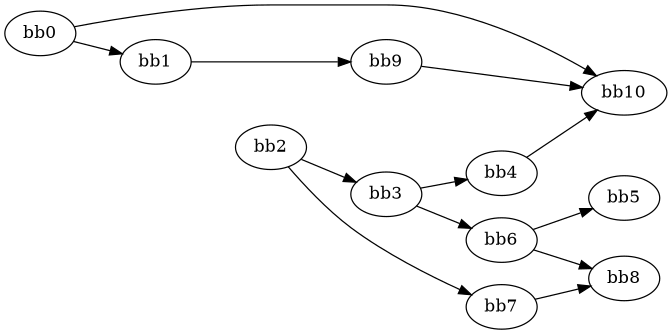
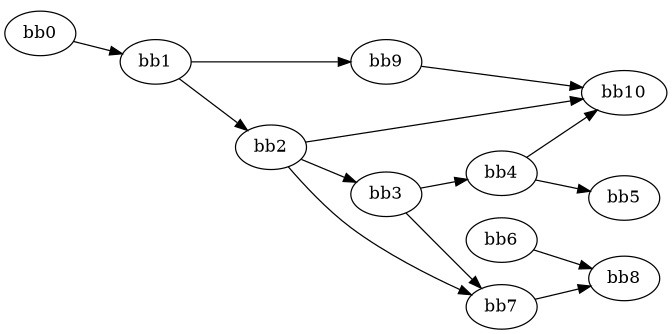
edge "bb0" -> "bb10": now "bb2" -> "bb10"
edge "bb1" -> "bb2": added
edge "bb3" -> "bb6": now "bb3" -> "bb7"
edge "bb6" -> "bb5": now "bb4" -> "bb5"
